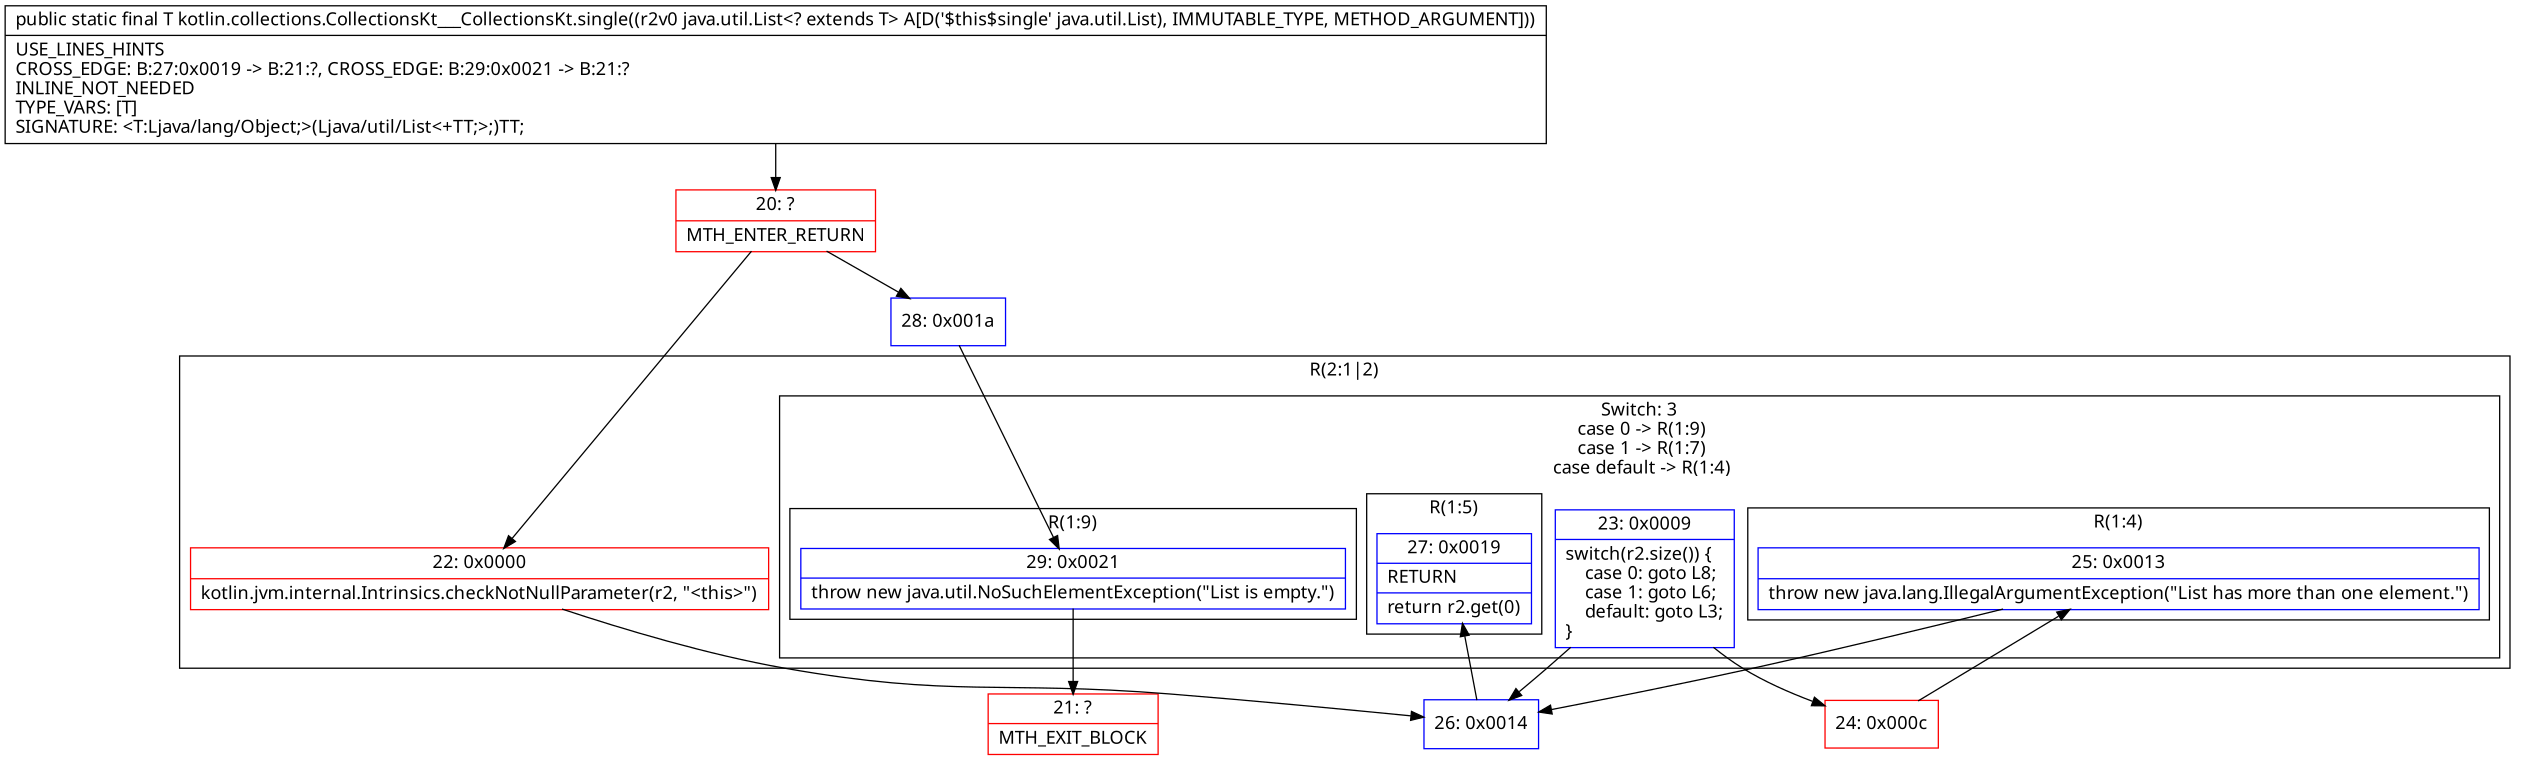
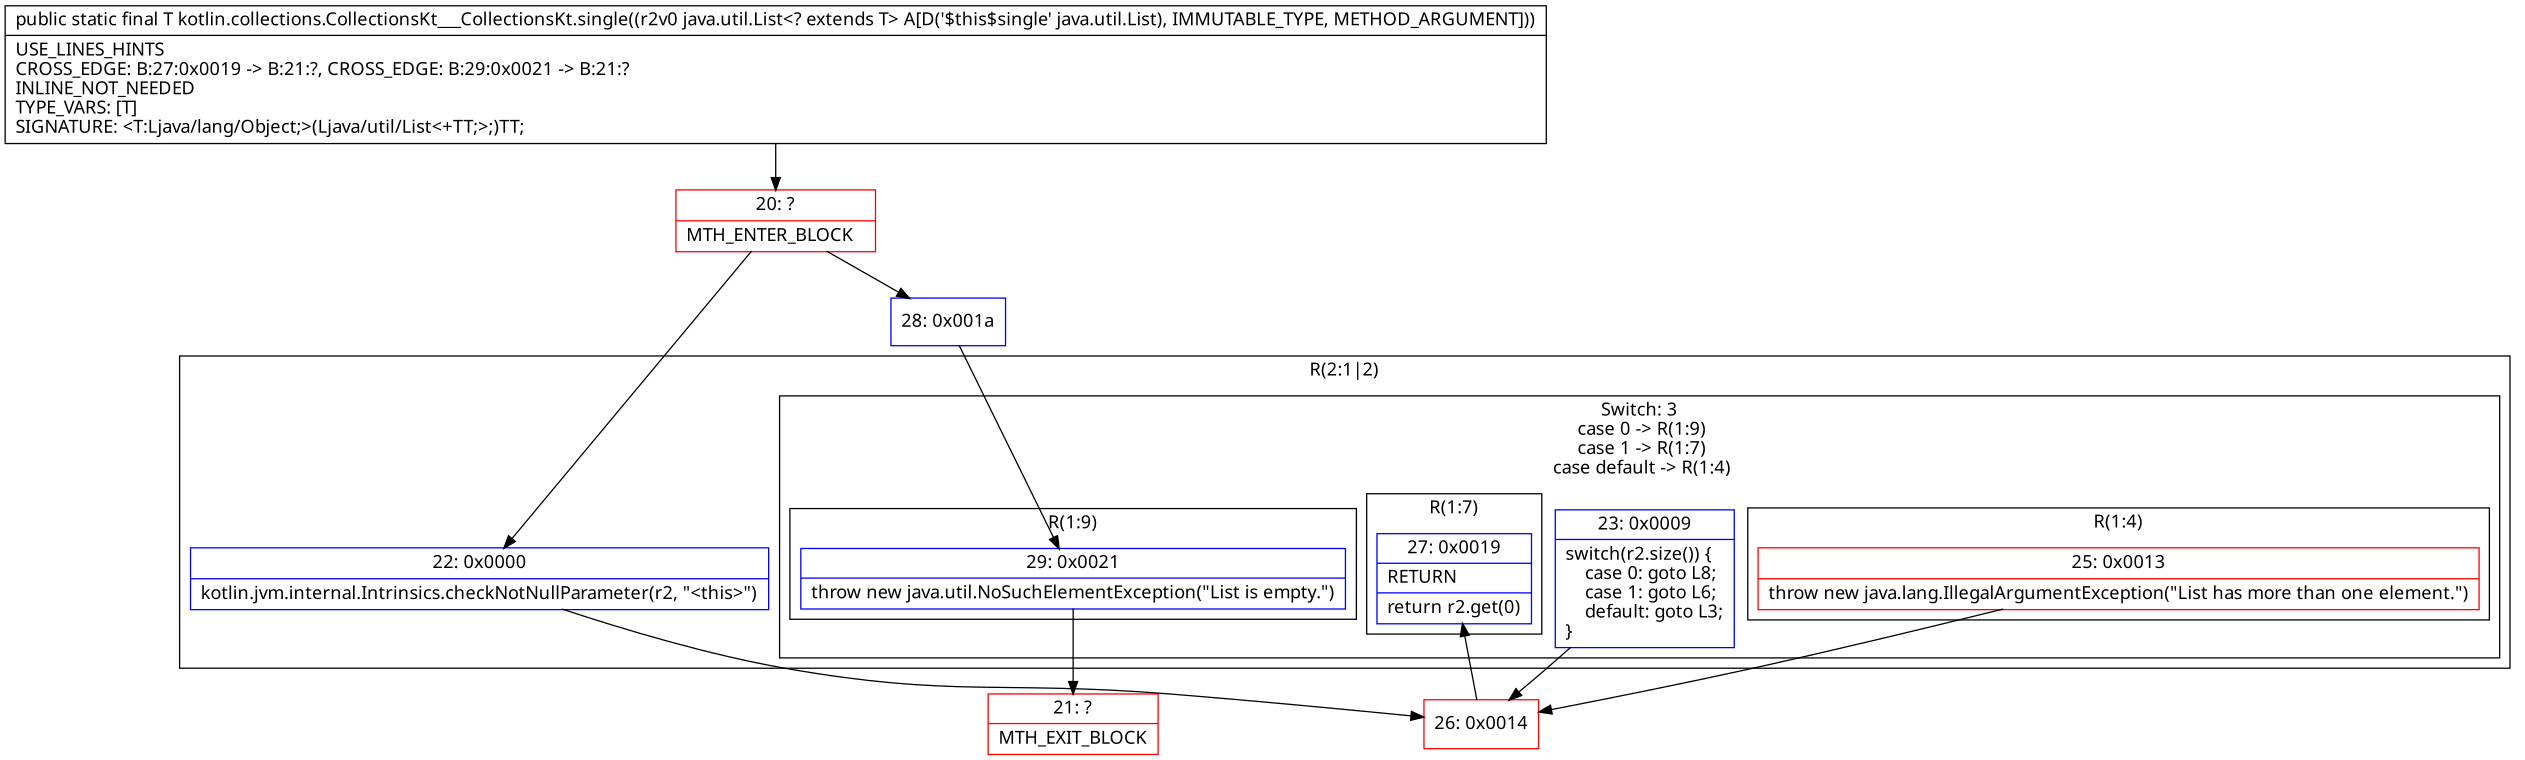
node "20: ?": text "MTH_ENTER_RETURN" -> "MTH_ENTER_BLOCK"
cluster "R(1:5)": label "R(1:5)" -> "R(1:7)"
node "22: 0x0000": color red -> blue
node "25: 0x0013": color blue -> red
node "26: 0x0014": color blue -> red
node "24: 0x000c": removed
